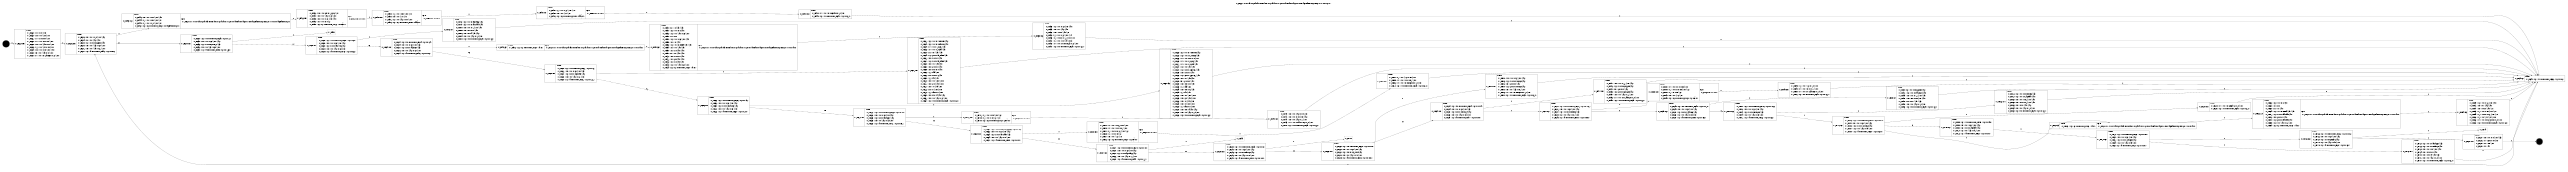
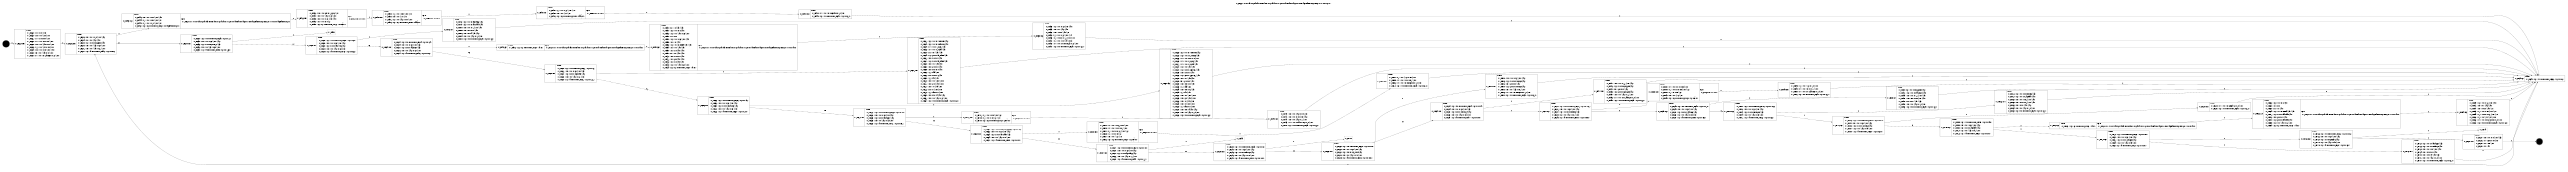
edge "0x40371a [25]" -> "0x403861 [5]": now "0x403733 [25]" -> "0x403861 [5]"
